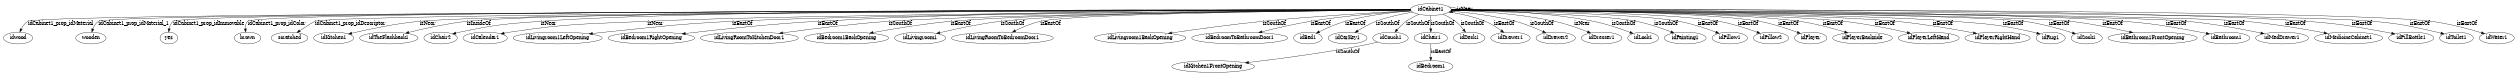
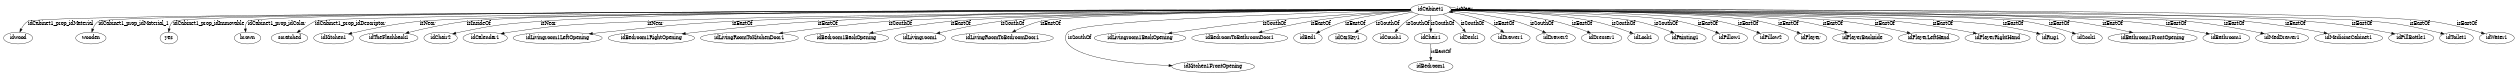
edge "idCabinet1" -> "idDresser1": label "isNear" -> "isEastOf"
edge "idCouch1" -> "idKitchen1FrontOpening": now "idCabinet1" -> "idKitchen1FrontOpening"
